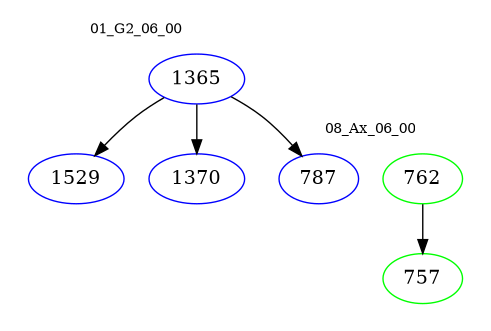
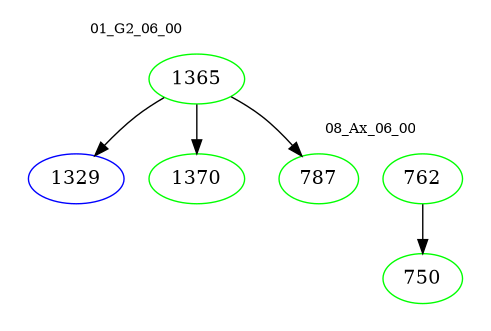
node "1365": color blue -> green
node "1529": label "1529" -> "1329"
node "1370": color blue -> green
node "787": color blue -> green
node "757": label "757" -> "750"
